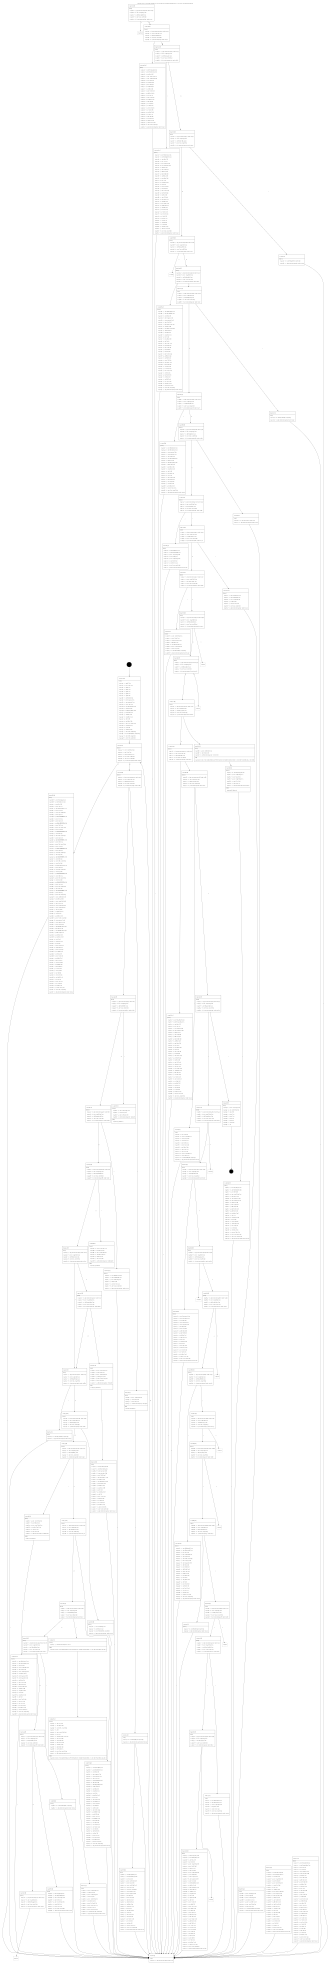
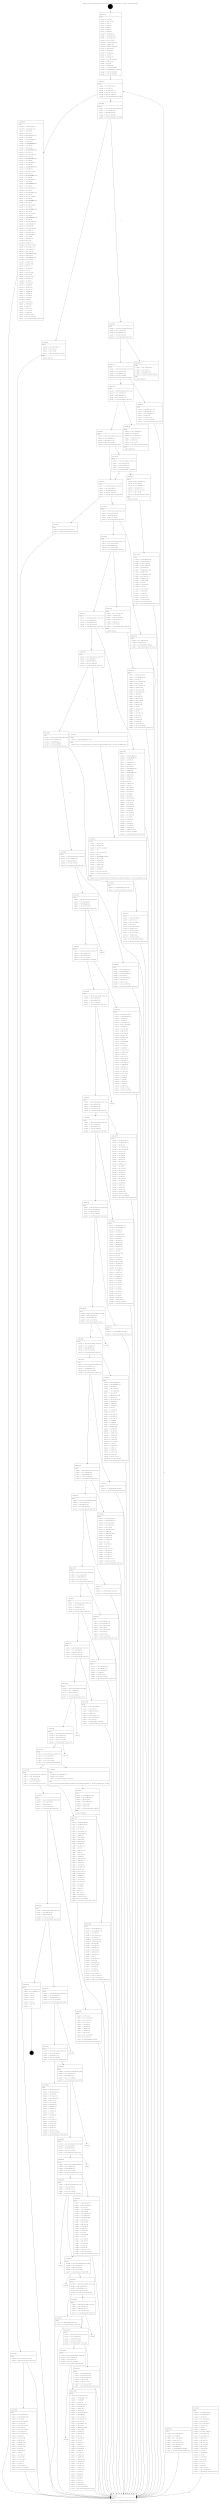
node "0x4015fc [28]": added
